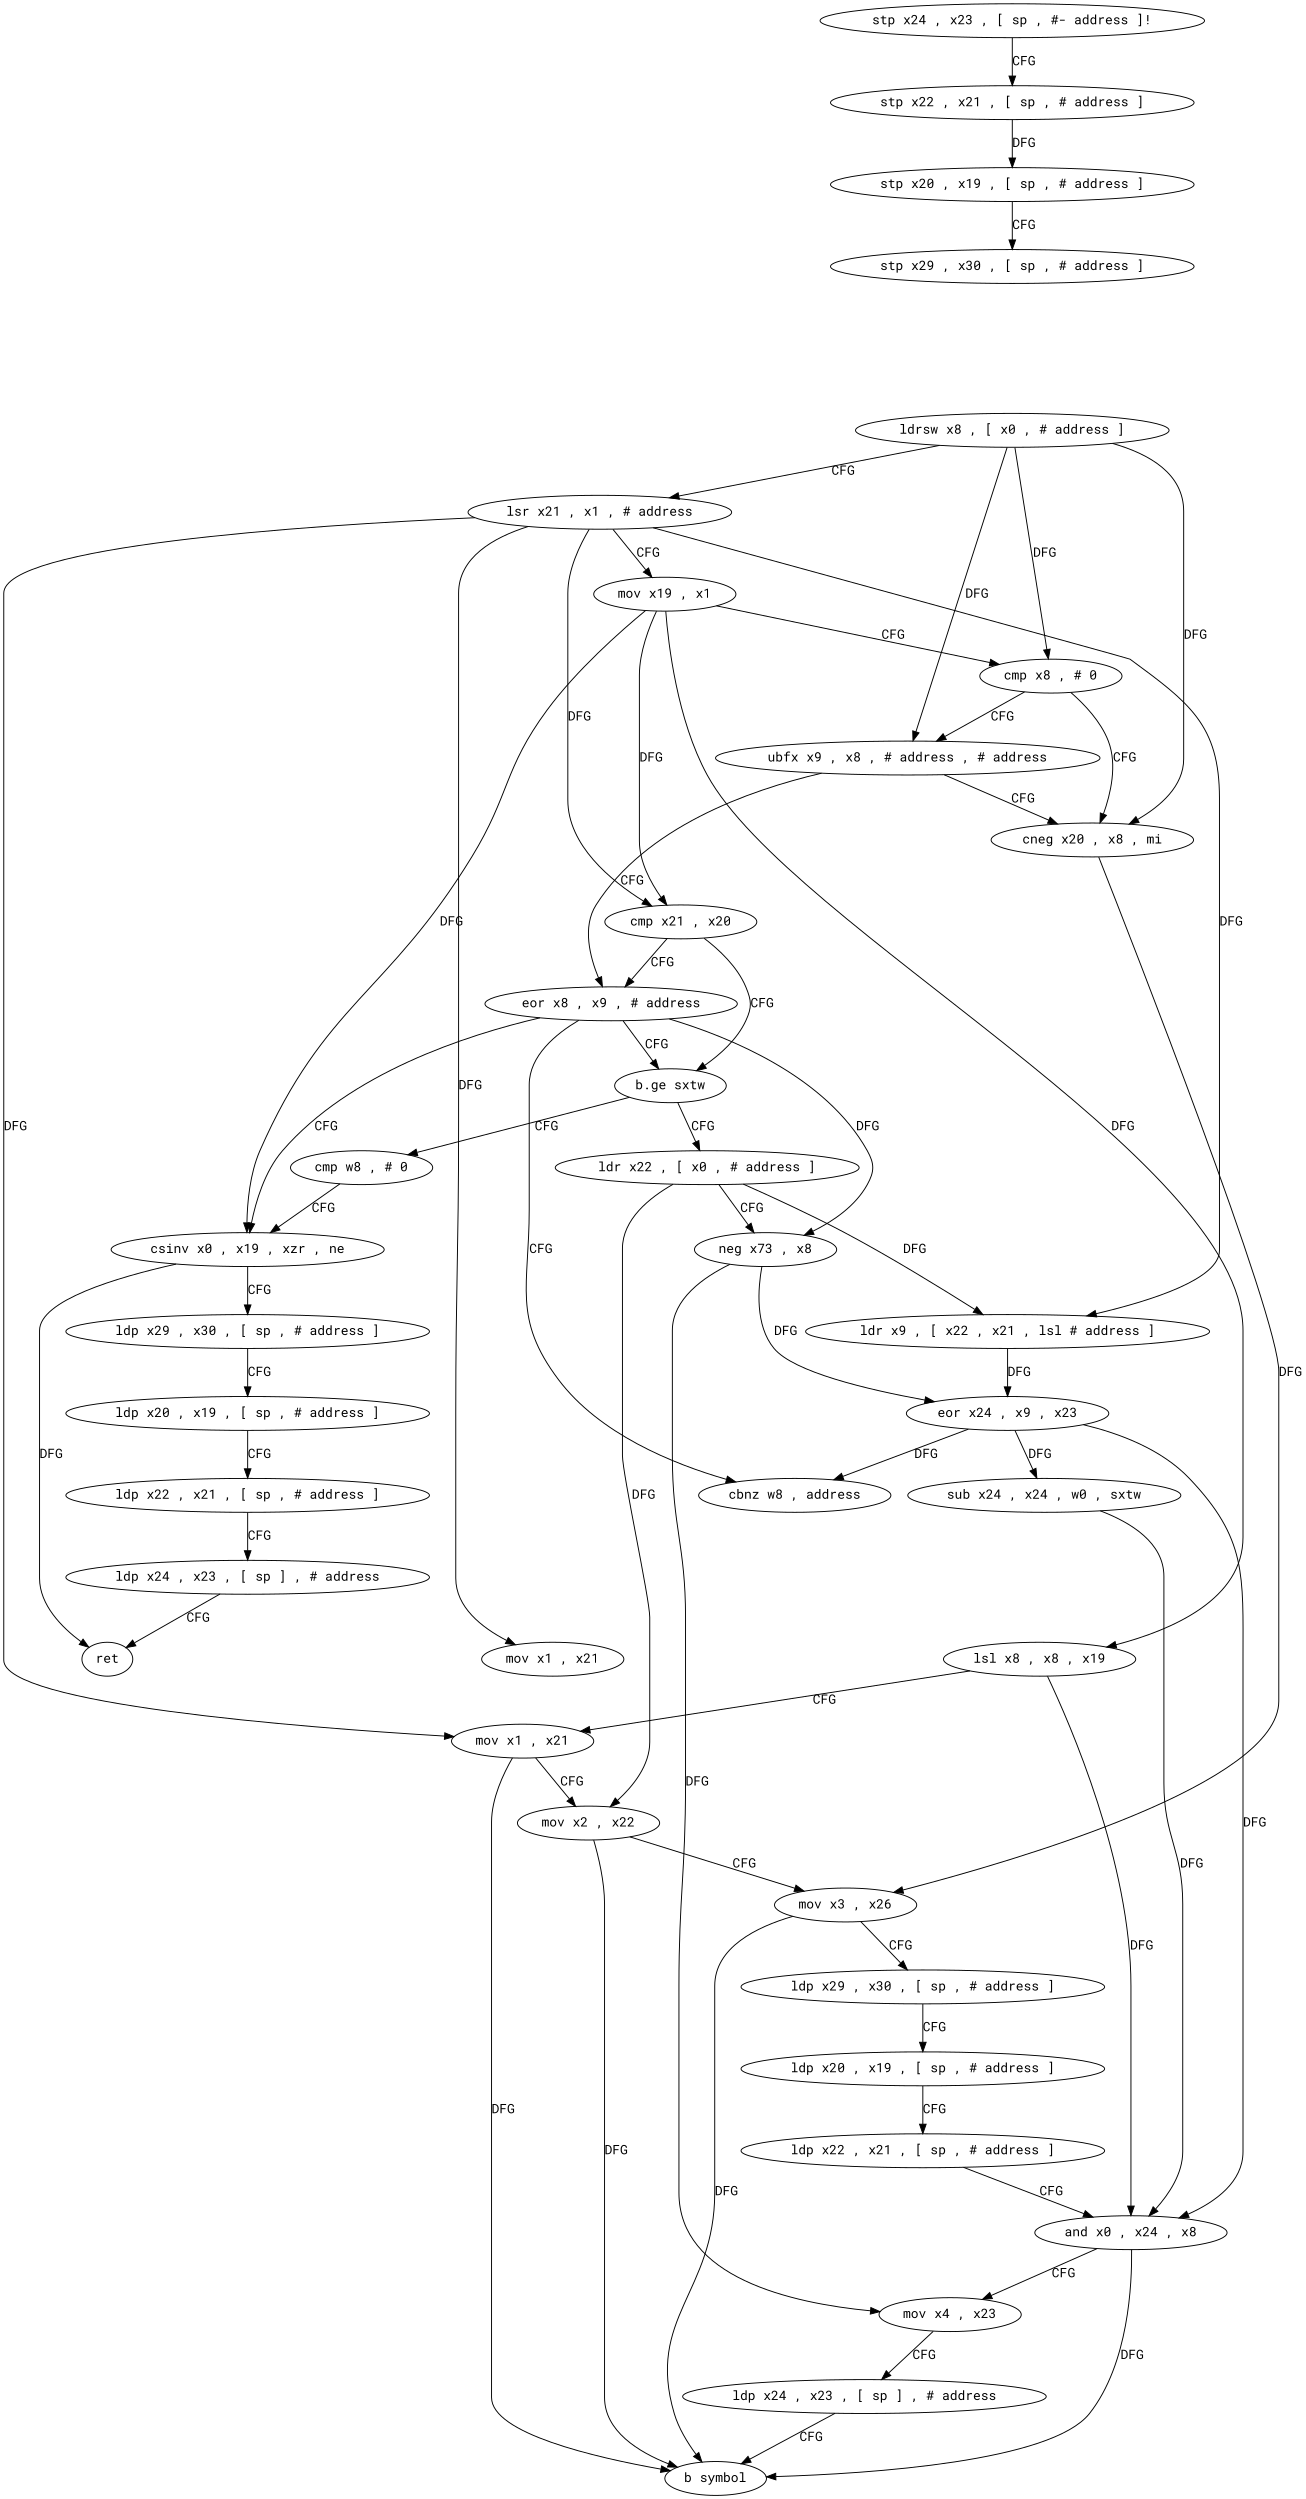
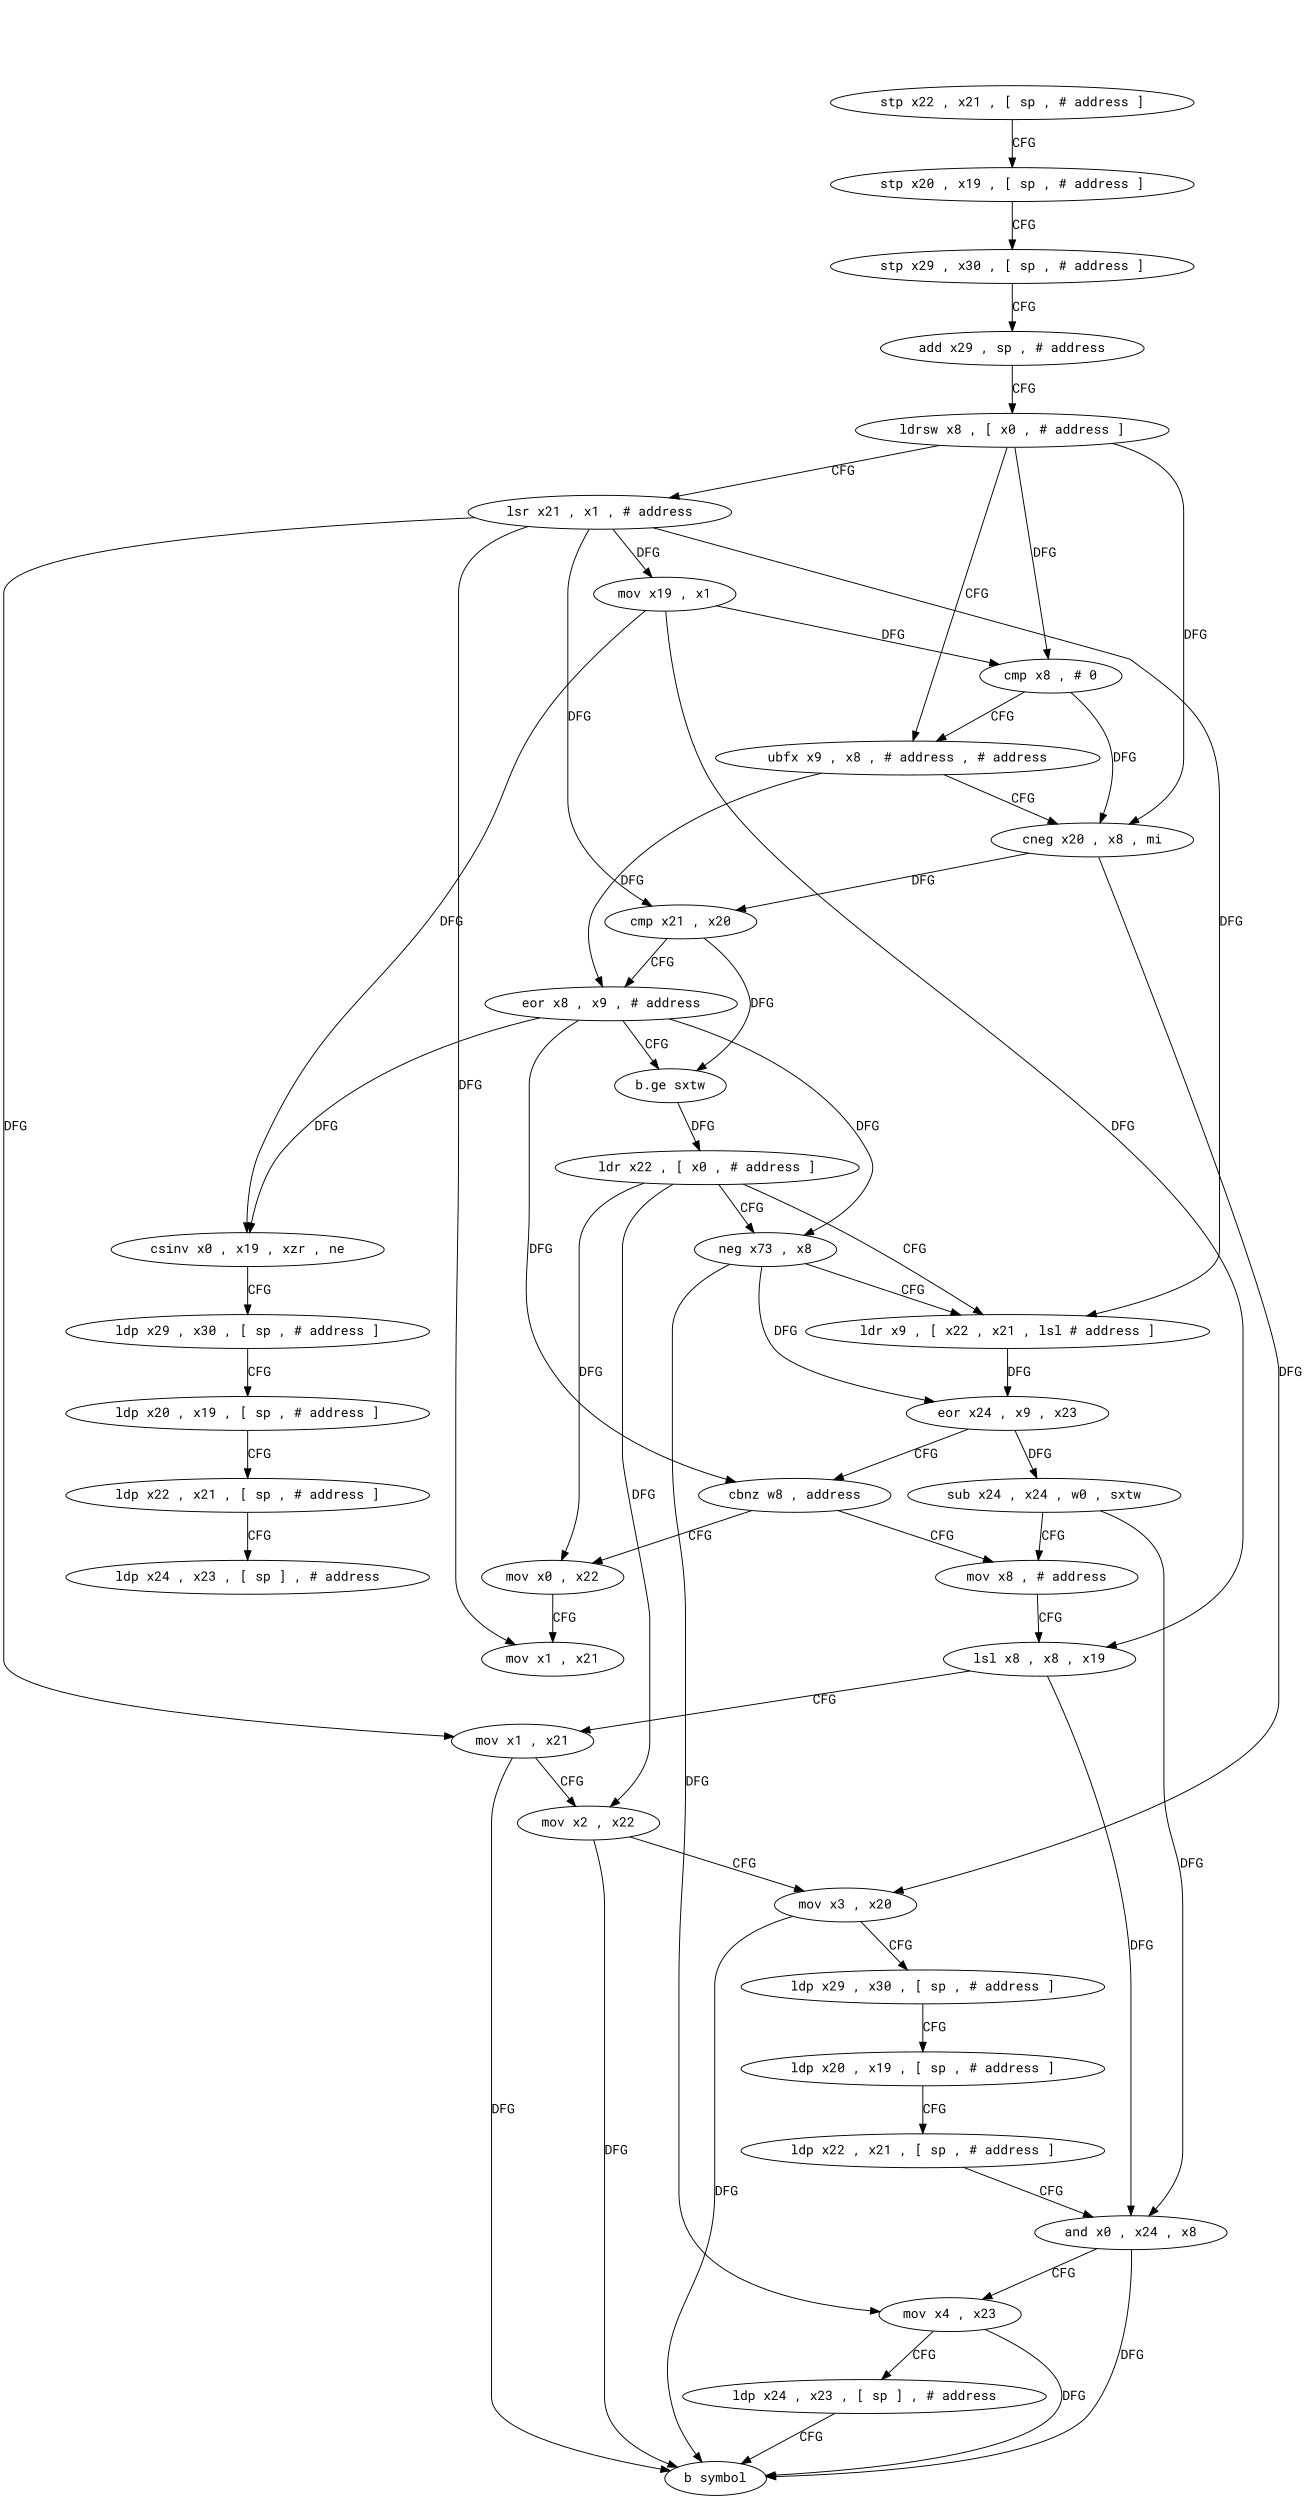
node "stp x24 , x23 , [ sp , #- address ]!": removed
edge "stp x22 , x21 , [ sp , # address ]" -> "stp x20 , x19 , [ sp , # address ]": label "DFG" -> "CFG"
node "add x29 , sp , # address": added
edge "lsr x21 , x1 , # address" -> "mov x19 , x1": label "CFG" -> "DFG"
edge "ldrsw x8 , [ x0 , # address ]" -> "ubfx x9 , x8 , # address , # address": label "DFG" -> "CFG"
edge "mov x19 , x1" -> "cmp x8 , # 0": label "CFG" -> "DFG"
edge "mov x19 , x1" -> "cmp x21 , x20": now "cneg x20 , x8 , mi" -> "cmp x21 , x20"
edge "cmp x8 , # 0" -> "cneg x20 , x8 , mi": label "CFG" -> "DFG"
edge "ubfx x9 , x8 , # address , # address" -> "eor x8 , x9 , # address": label "CFG" -> "DFG"
edge "cmp x21 , x20" -> "b.ge sxtw": label "CFG" -> "DFG"
edge "eor x8 , x9 , # address" -> "csinv x0 , x19 , xzr , ne": label "CFG" -> "DFG"
edge "b.ge sxtw" -> "ldr x22 , [ x0 , # address ]": label "CFG" -> "DFG"
node "cmp w8 , # 0": removed
edge "eor x8 , x9 , # address" -> "cbnz w8 , address": label "CFG" -> "DFG"
edge "ldr x22 , [ x0 , # address ]" -> "ldr x9 , [ x22 , x21 , lsl # address ]": label "DFG" -> "CFG"
edge "neg x73 , x8" -> "ldr x9 , [ x22 , x21 , lsl # address ]": added, label "CFG"
edge "eor x24 , x9 , x23" -> "cbnz w8 , address": label "DFG" -> "CFG"
node "mov x0 , x22": added
node "mov x8 , # address": added
node "ret": removed
edge "eor x24 , x9 , x23" -> "and x0 , x24 , x8": removed, label "DFG"
node "mov x3 , x26": label "mov x3 , x26" -> "mov x3 , x20"
edge "mov x4 , x23" -> "b symbol": added, label "DFG"
